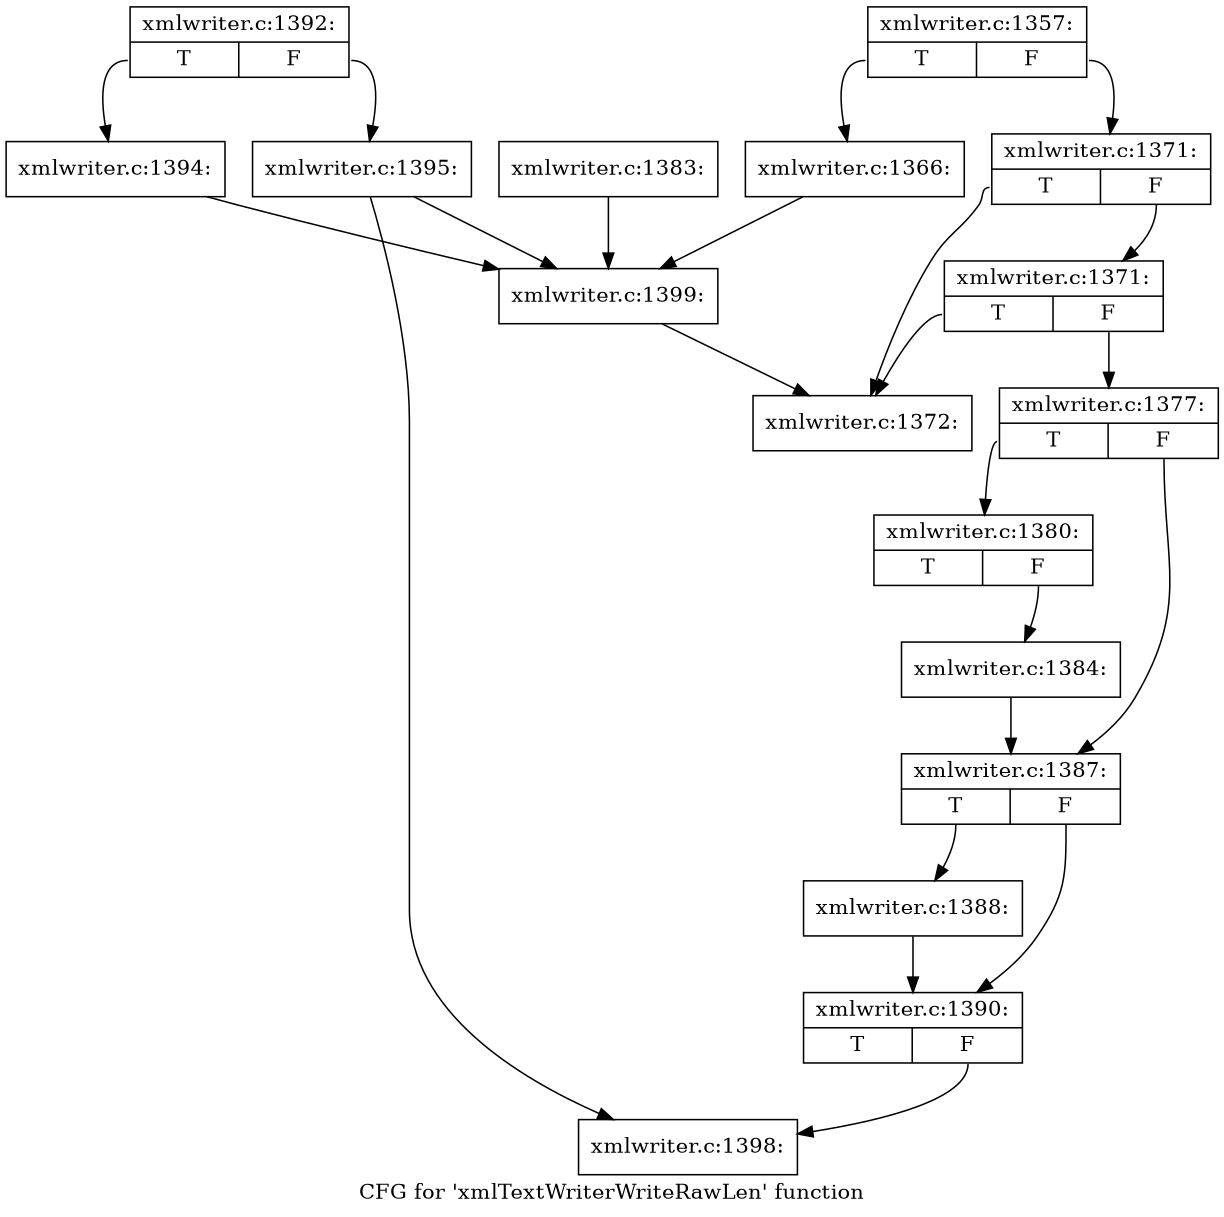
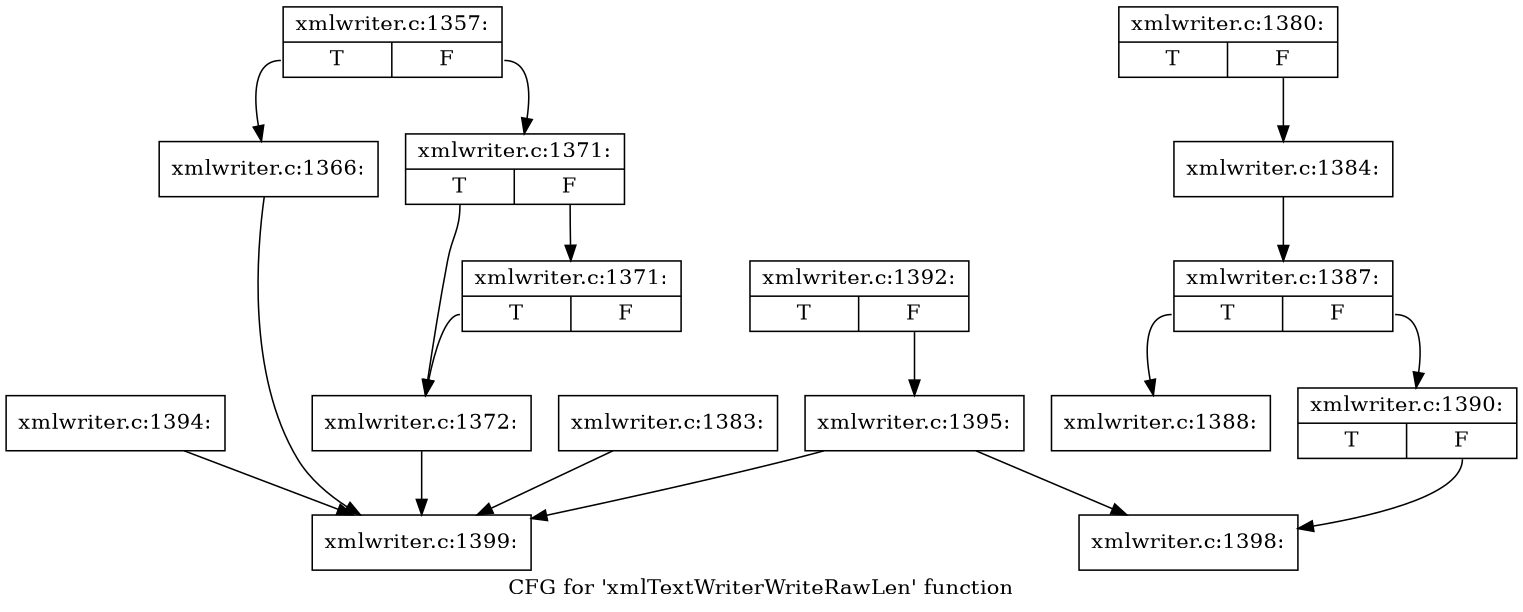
edge "xmlwriter.c:1392:" -> "xmlwriter.c:1394:": removed
edge "xmlwriter.c:1399:" -> "xmlwriter.c:1372:": reversed
node "xmlwriter.c:1377:": removed
edge "xmlwriter.c:1388:" -> "xmlwriter.c:1390:": removed
